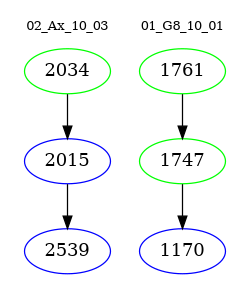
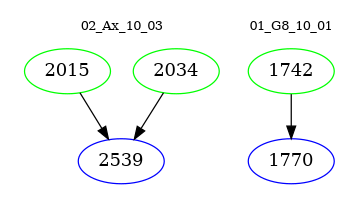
node "1761": removed
edge "2034" -> "2015": now "2034" -> "2539"
node "2015": color blue -> green
node "1747": label "1747" -> "1742"
node "1170": label "1170" -> "1770"
